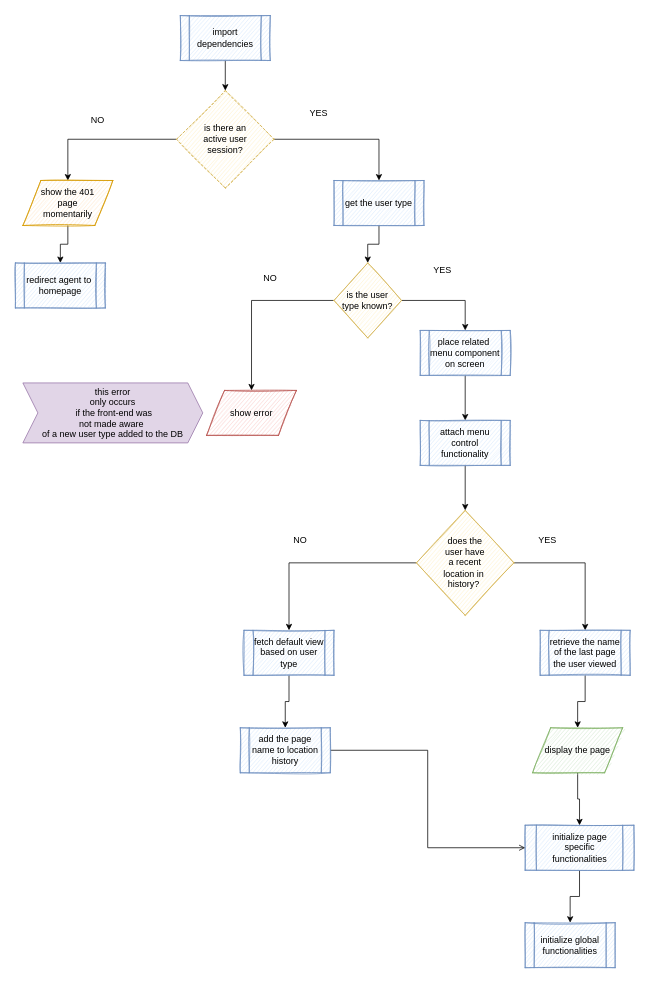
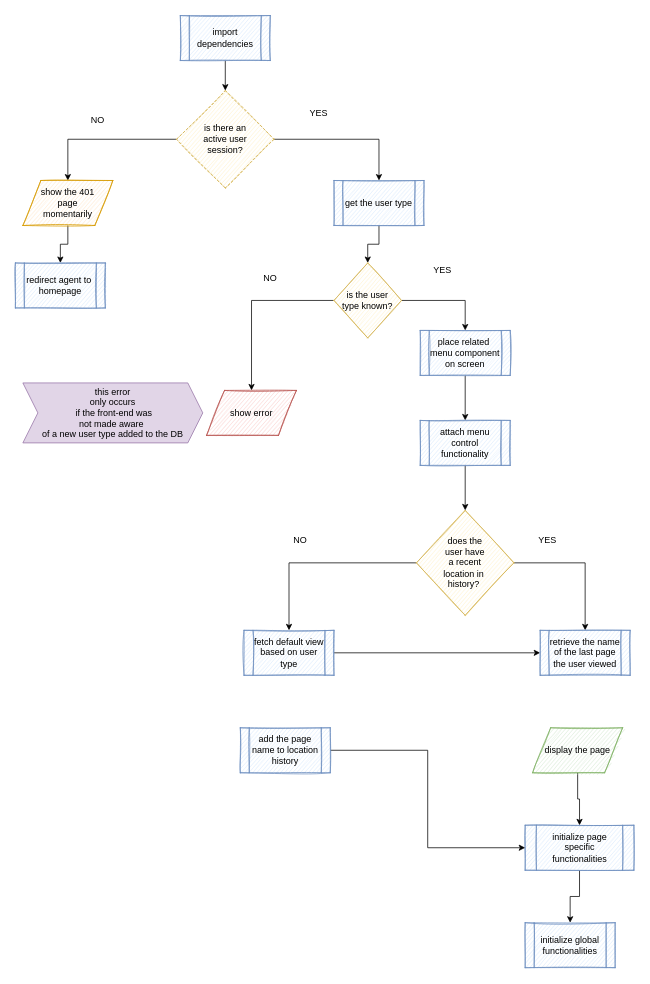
edge "retrieve the name of the last page the user viewed" -> "display the page": removed
edge "fetch default view based on user type" -> "add the page name to location history": now "fetch default view based on user type" -> "retrieve the name of the last page the user viewed"
edge "add the page name to location history" -> "initialize page specific functionalities": arrowhead open -> classic
